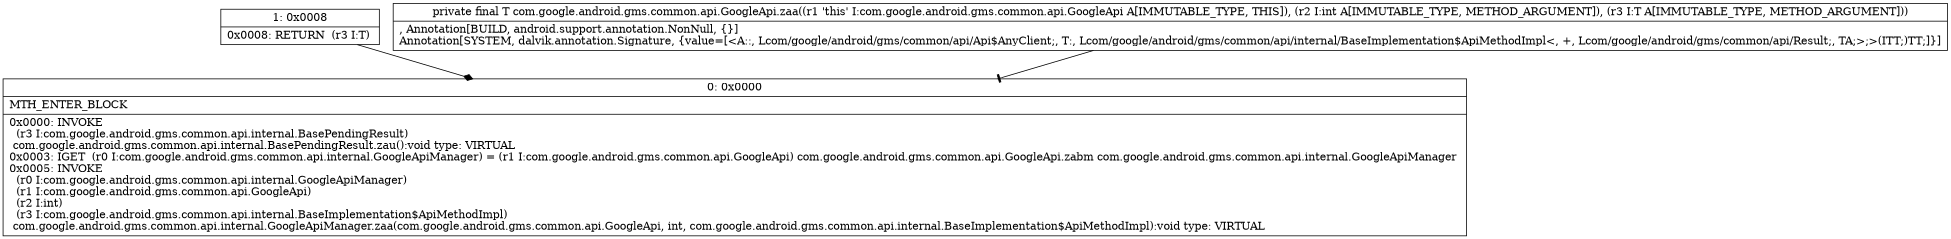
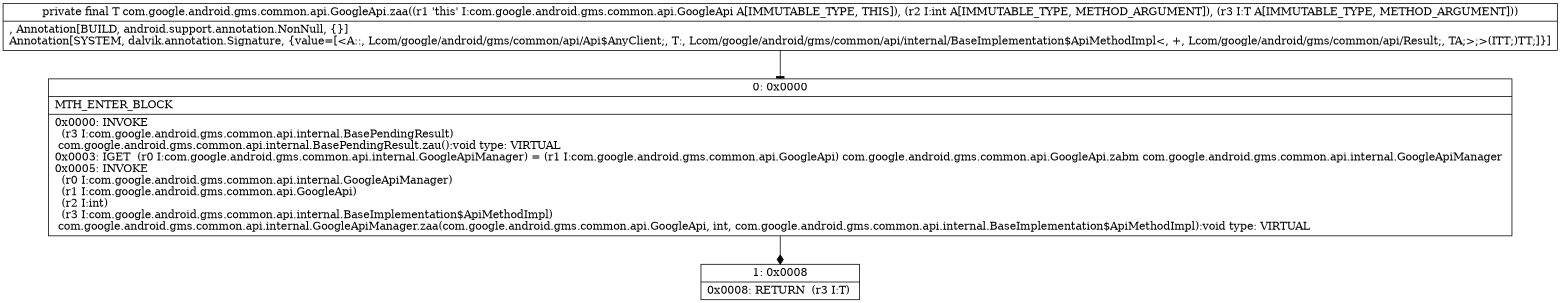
edge "1: 0x0008" -> "0: 0x0000": reversed
